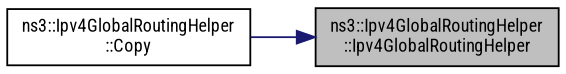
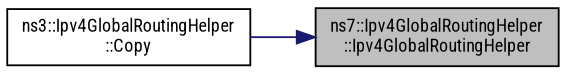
node "ns3::Ipv4GlobalRoutingHelper ::Ipv4GlobalRoutingHelper": label "ns3::Ipv4GlobalRoutingHelper ::Ipv4GlobalRoutingHelper" -> "ns7::Ipv4GlobalRoutingHelper ::Ipv4GlobalRoutingHelper"
